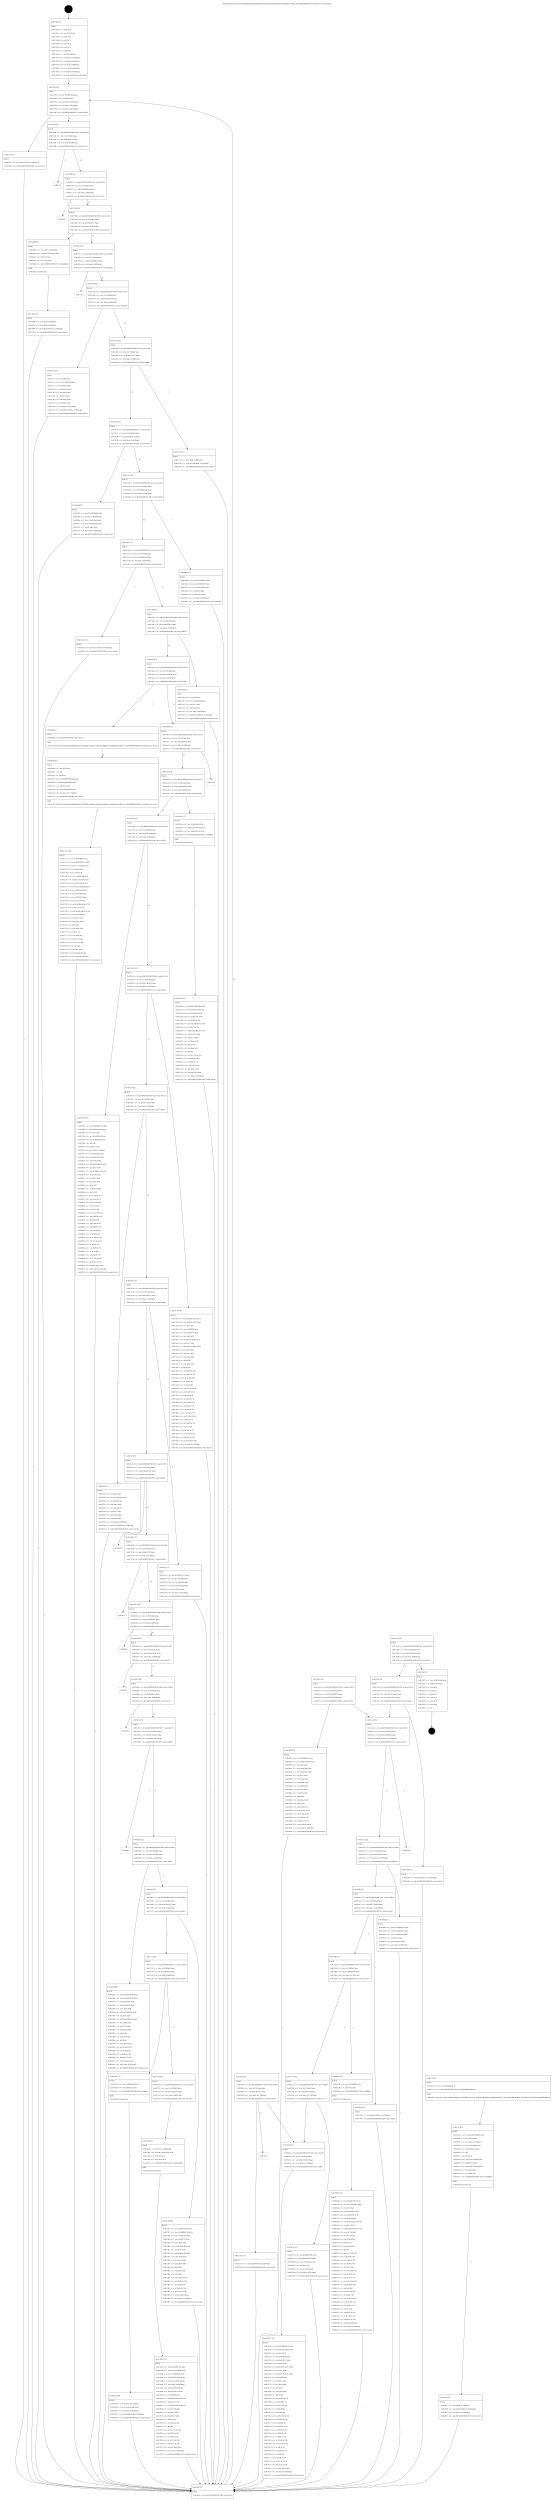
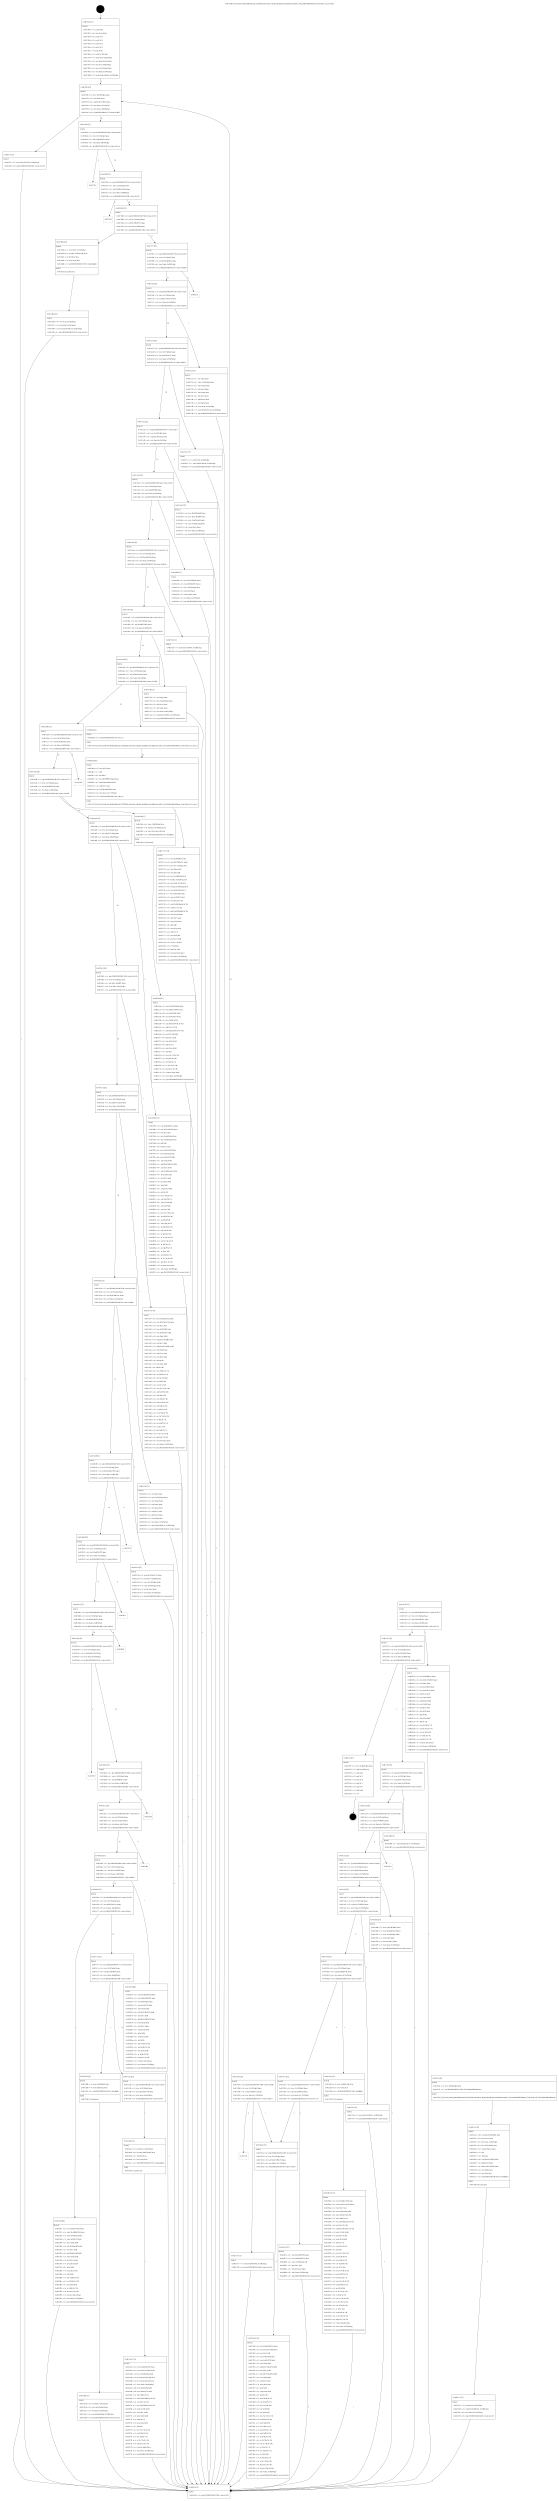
edge "0x401c62 [25]" -> "0x401cad [25]": now "0x401c62 [25]" -> "0x401c7b [25]"
